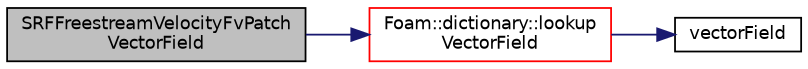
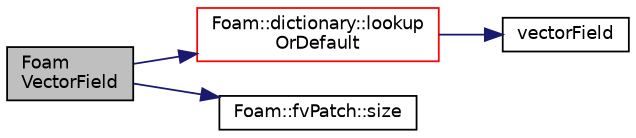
node "SRFFreestreamVelocityFvPatch VectorField": label "SRFFreestreamVelocityFvPatch VectorField" -> "Foam VectorField"
node "Foam::dictionary::lookup VectorField": label "Foam::dictionary::lookup VectorField" -> "Foam::dictionary::lookup OrDefault"
node "Foam::fvPatch::size": added
